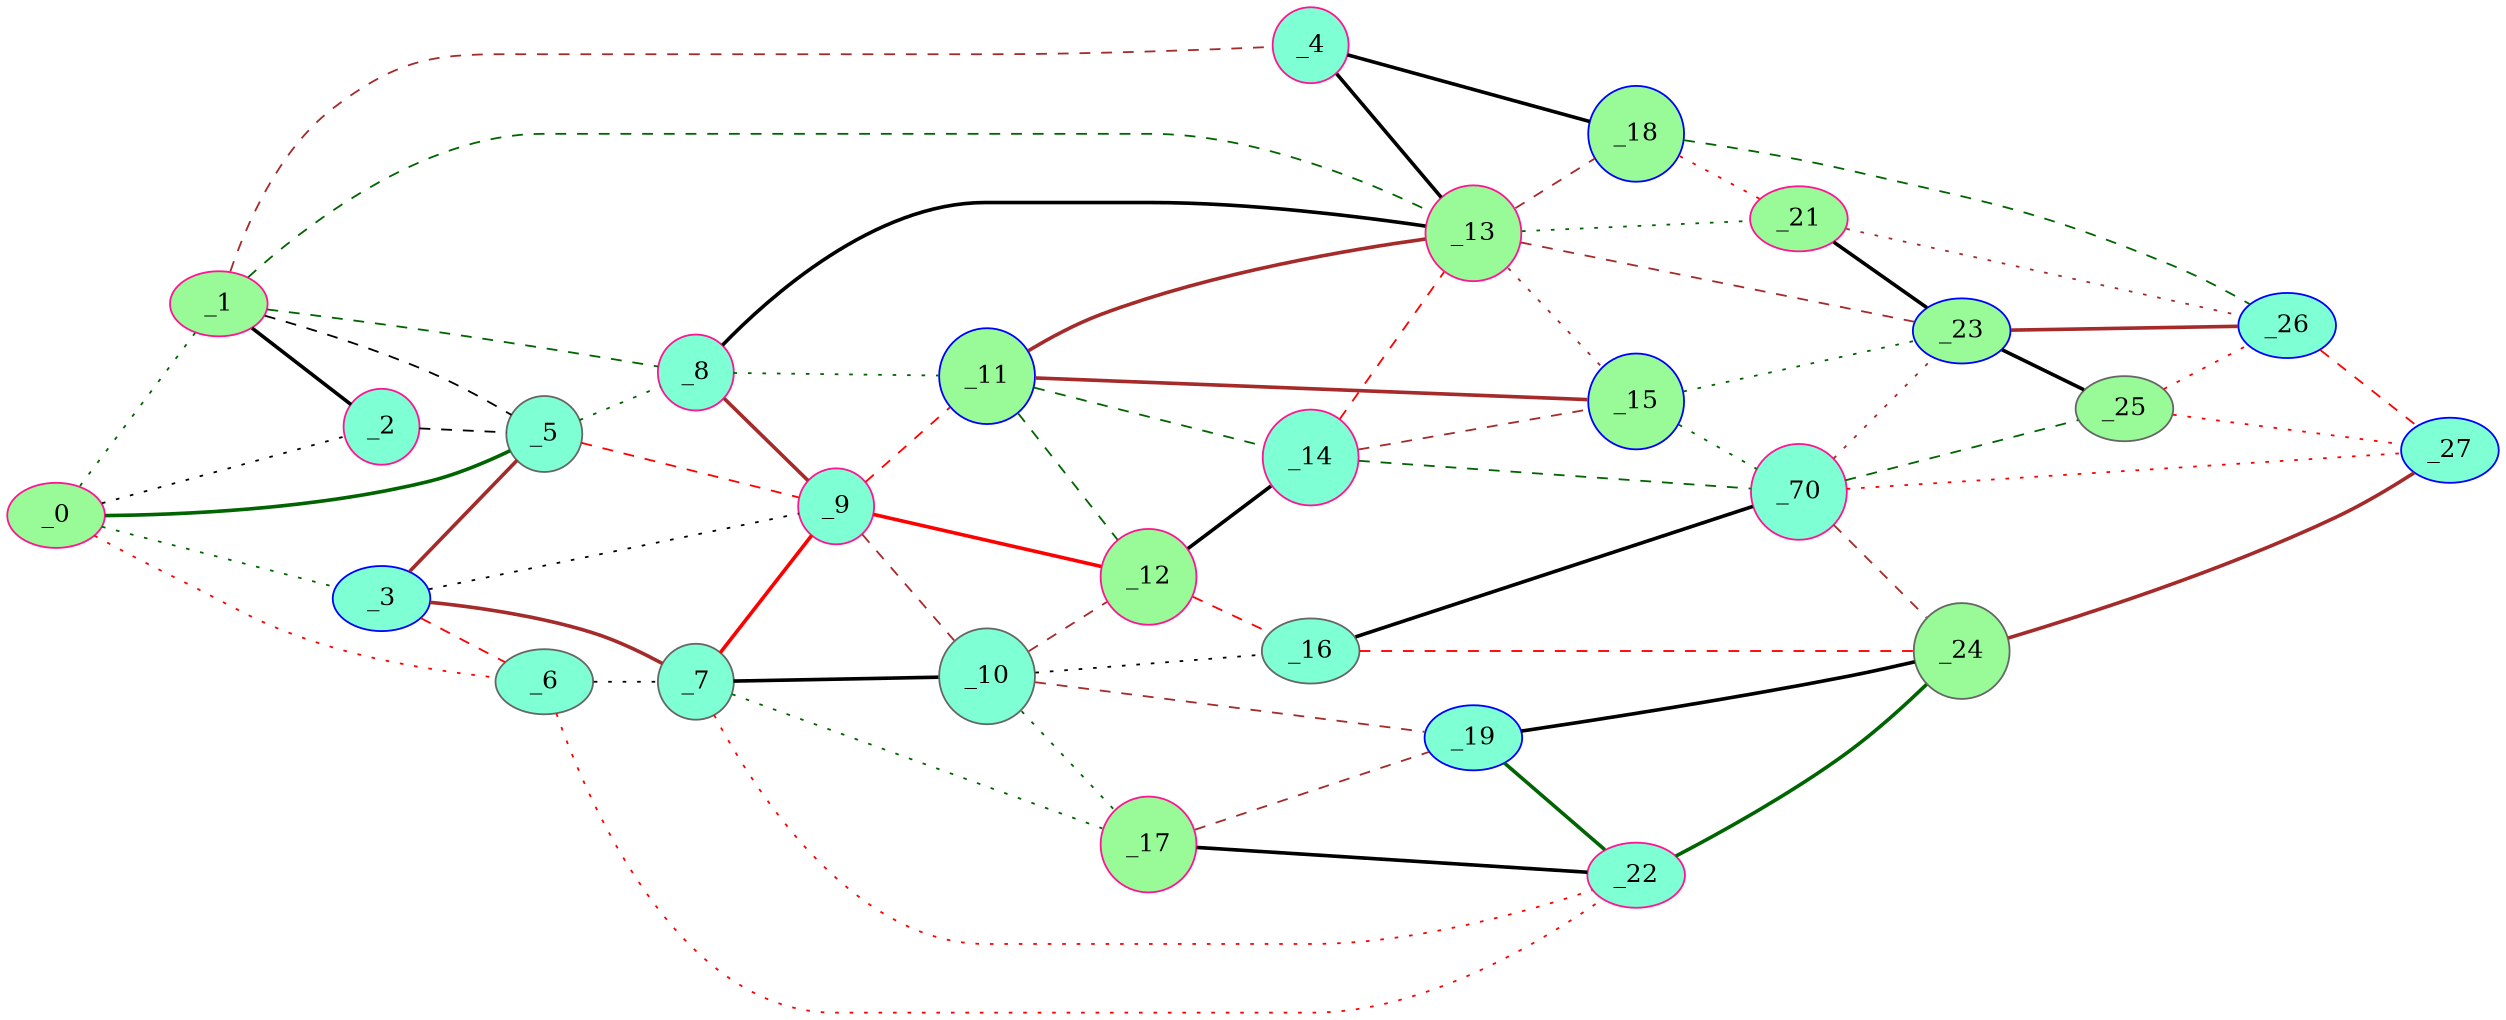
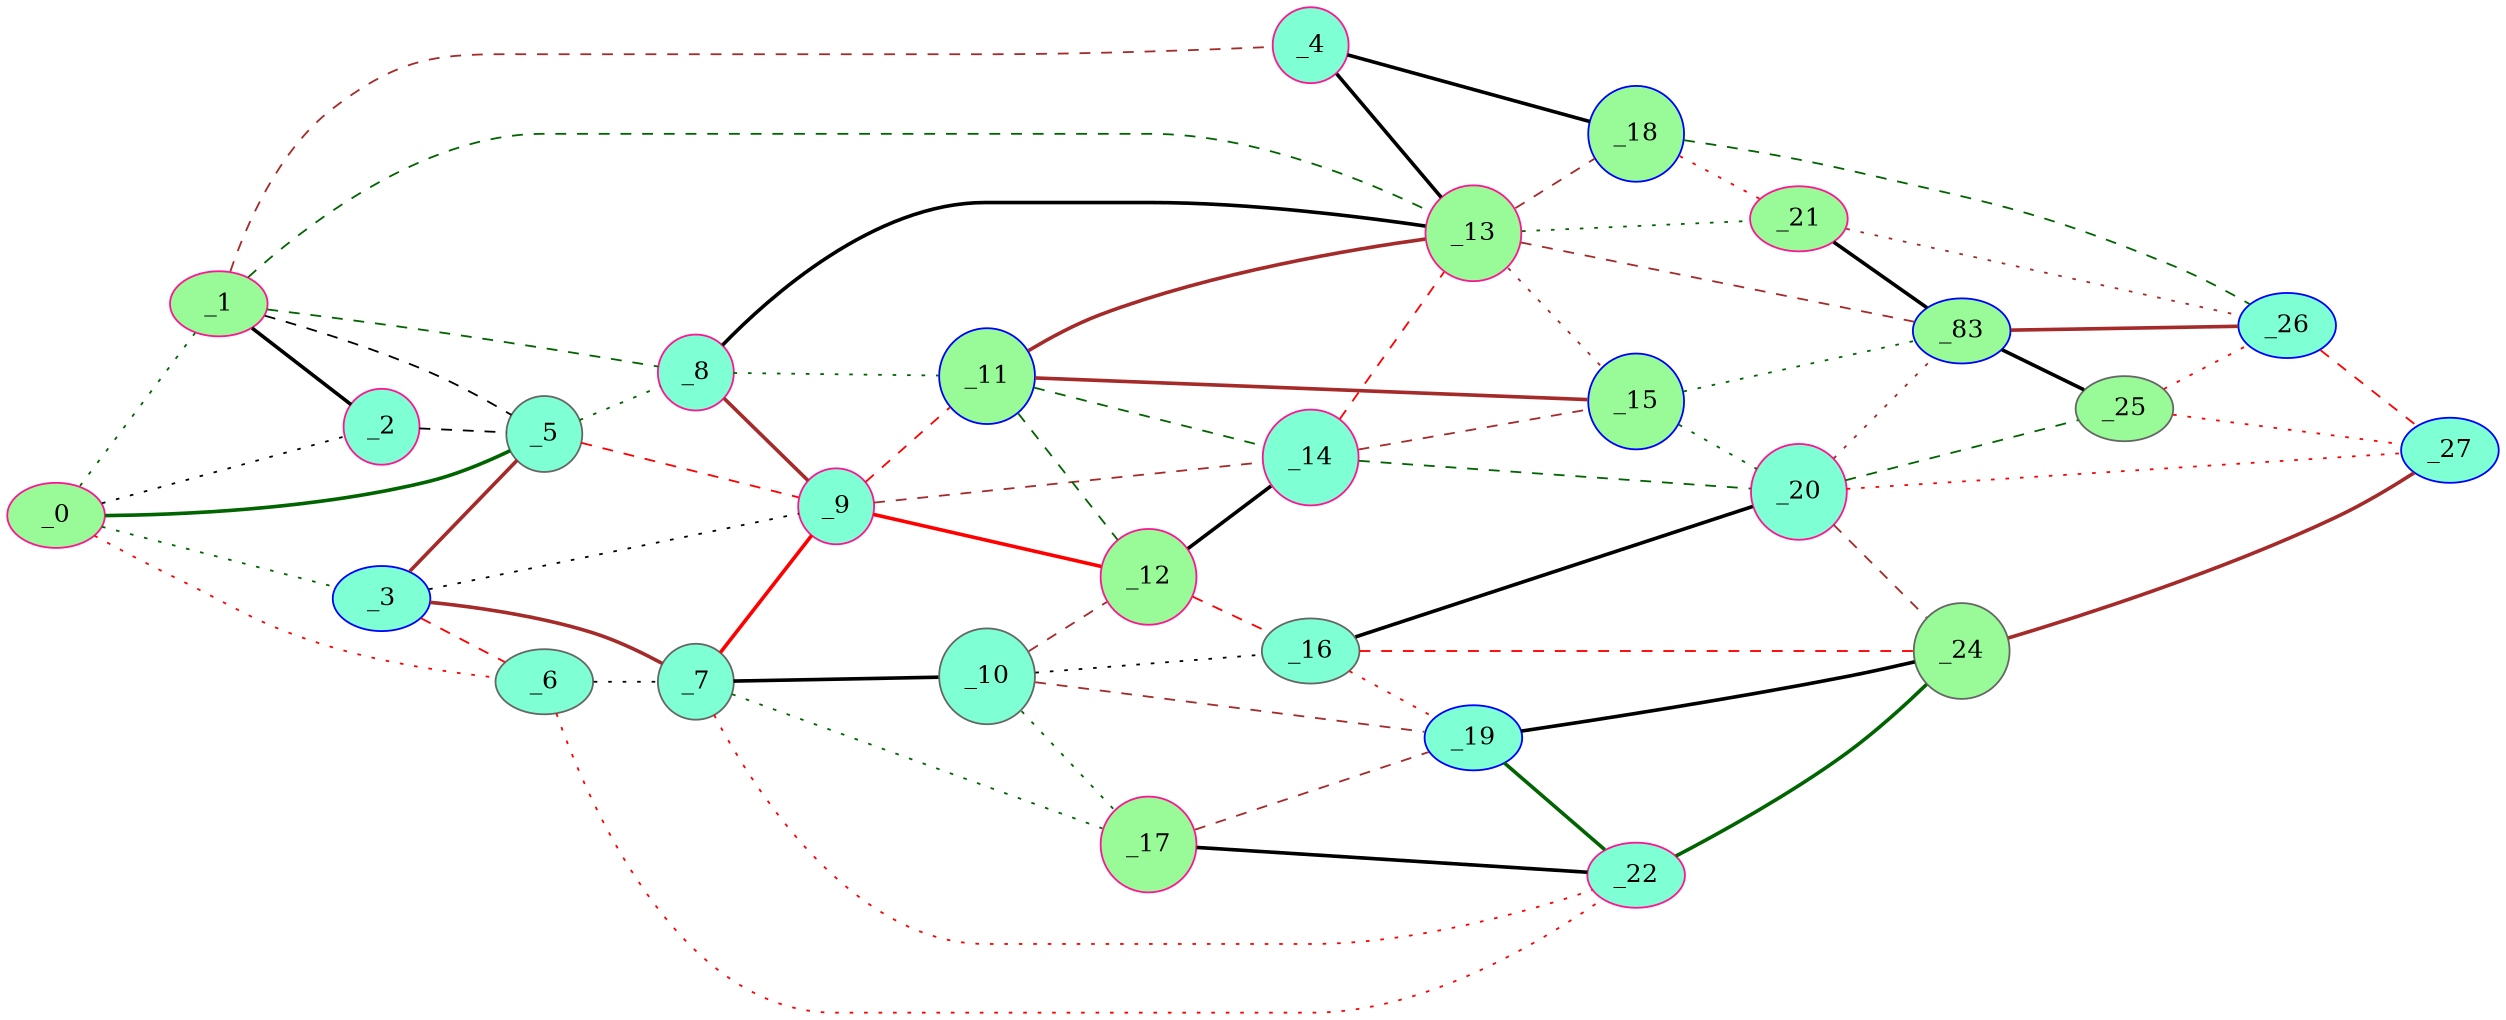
node "_23": label "_23" -> "_83"
node "_70": label "_70" -> "_20"
edge "_9" -- "_10": now "_9" -- "_14"
edge "_16" -- "_19": added
